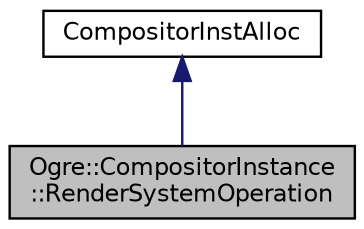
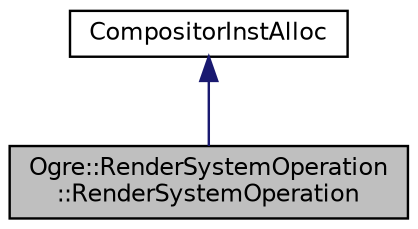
node "Ogre::CompositorInstance ::RenderSystemOperation": label "Ogre::CompositorInstance ::RenderSystemOperation" -> "Ogre::RenderSystemOperation ::RenderSystemOperation"
